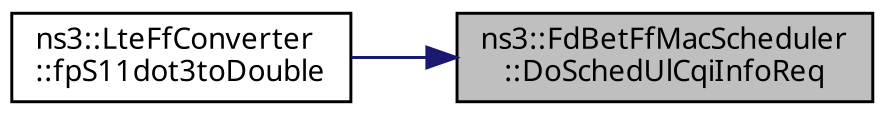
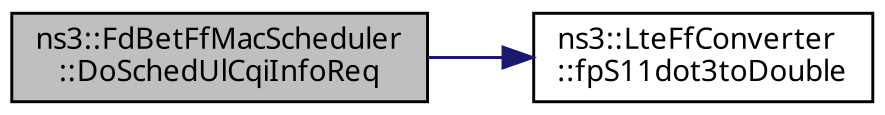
edge "ns3::LteFfConverter ::fpS11dot3toDouble" -> "ns3::FdBetFfMacScheduler ::DoSchedUlCqiInfoReq": reversed
